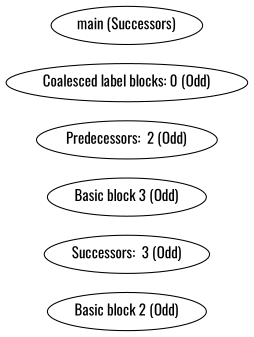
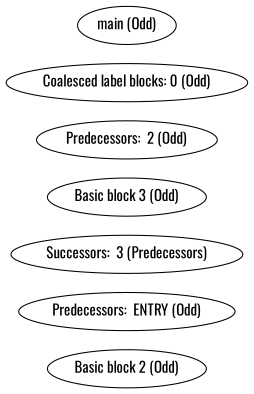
node "main (Successors)": label "main (Successors)" -> "main (Odd)"
node "Successors:  3 (Odd)": label "Successors:  3 (Odd)" -> "Successors:  3 (Predecessors)"
node "Predecessors:  ENTRY (Odd)": added
